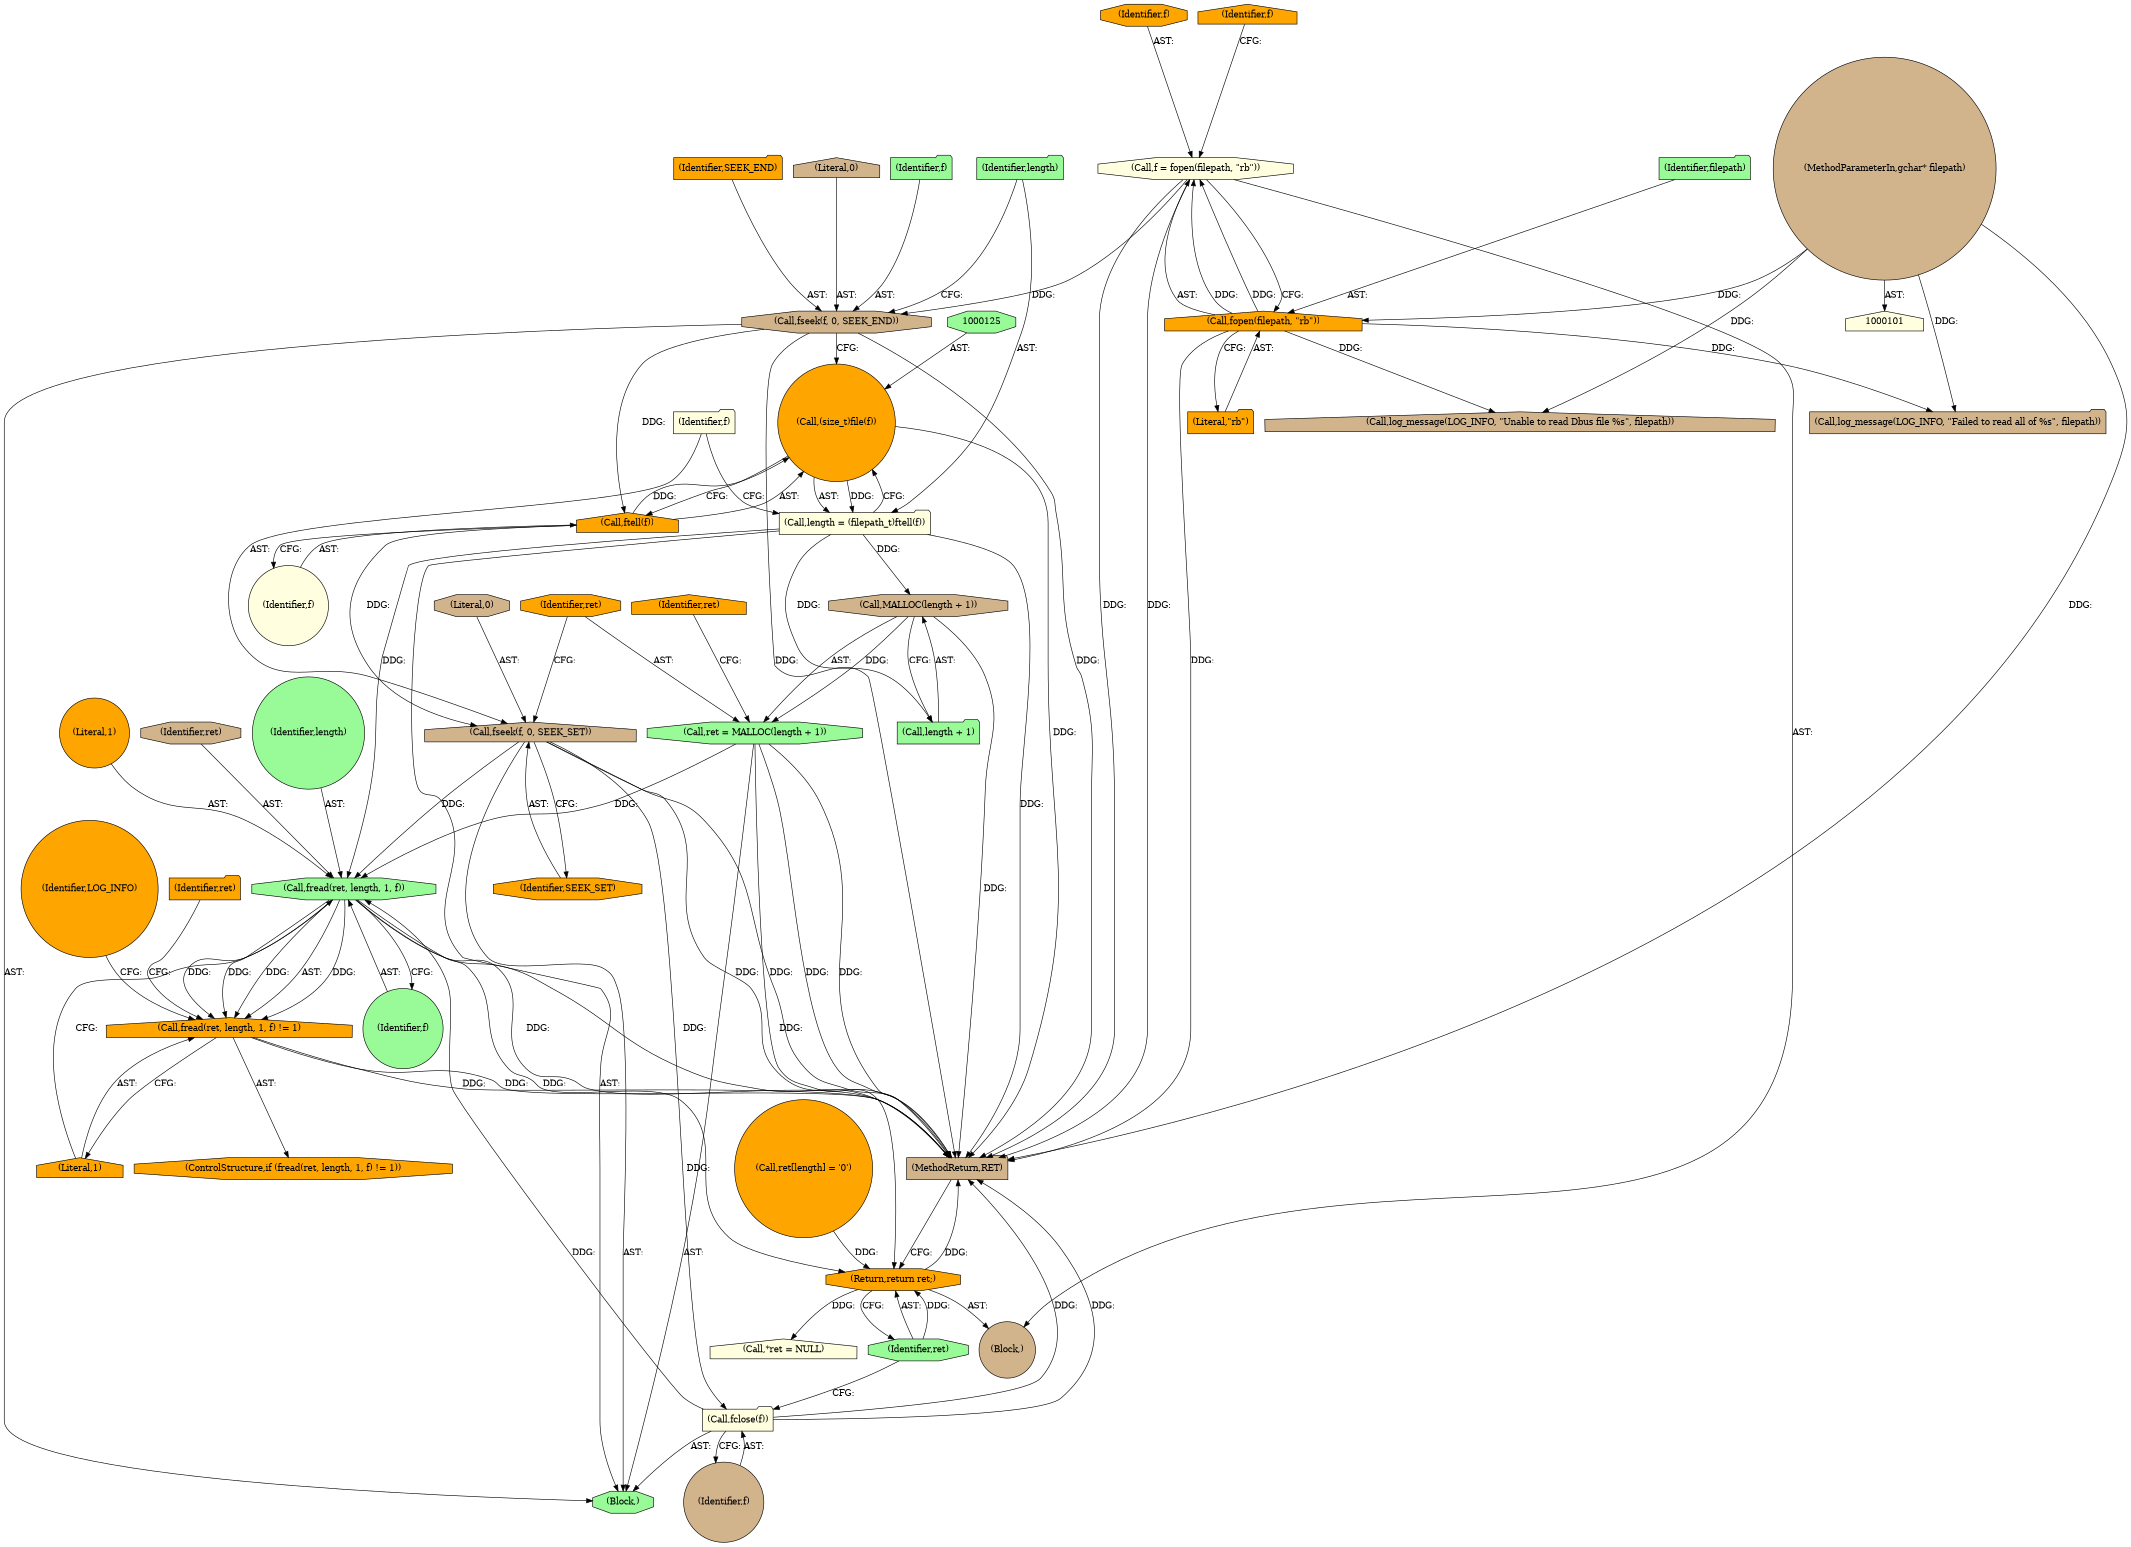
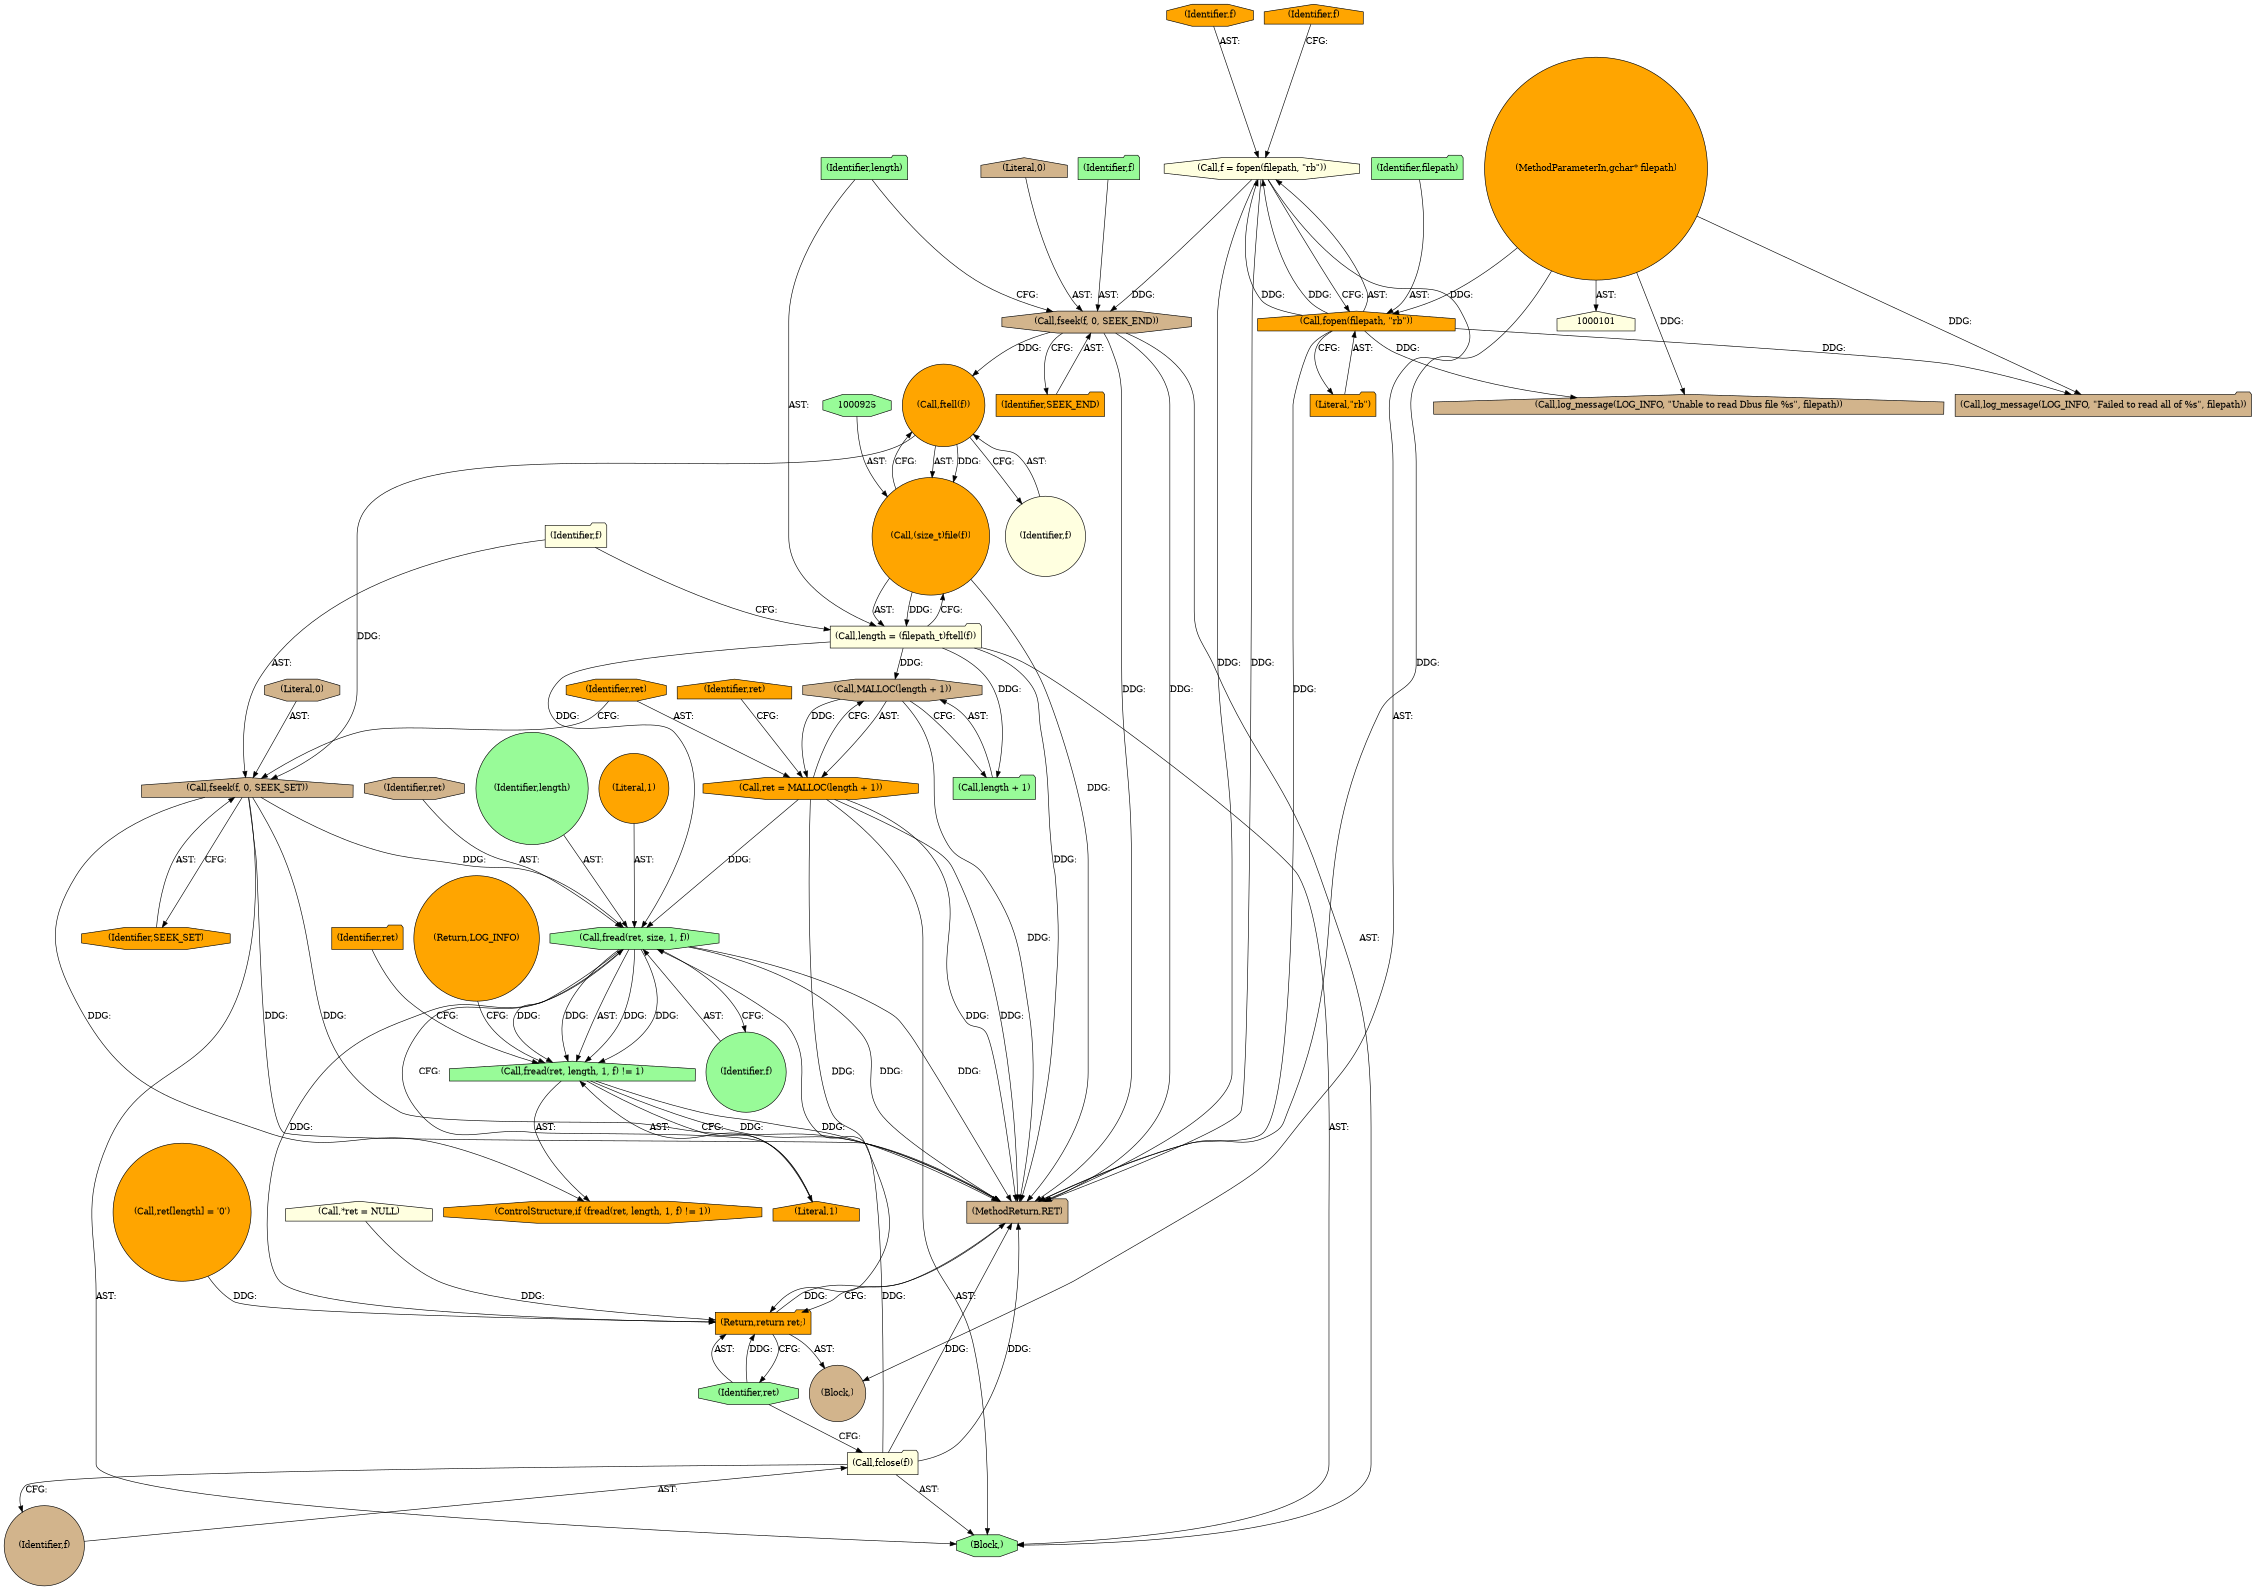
node "(MethodParameterIn,gchar* filepath)": fillcolor tan -> orange
node "1000125": label "1000125" -> "1000925"
edge "(Call,fseek(f, 0, SEEK_END))" -> "(Call,(size_t)file(f))": now "(Call,fseek(f, 0, SEEK_END))" -> "(Identifier,SEEK_END)"
node "(Call,ftell(f))": shape house -> circle
node "(Call,ret = MALLOC(length + 1))": fillcolor palegreen -> orange
edge "(Call,ret = MALLOC(length + 1))" -> "(Call,MALLOC(length + 1))": added, label "CFG:"
node "(Identifier,LOG_INFO)": label "(Identifier,LOG_INFO)" -> "(Return,LOG_INFO)"
node "(Call,fread(ret, length, 1, f))": label "(Call,fread(ret, length, 1, f))" -> "(Call,fread(ret, size, 1, f))"
node "(Call,fread(ret, length, 1, f) != 1)": fillcolor orange -> palegreen
edge "(Call,fseek(f, 0, SEEK_SET))" -> "(Call,fclose(f))": now "(Call,fseek(f, 0, SEEK_SET))" -> "(ControlStructure,if (fread(ret, length, 1, f) != 1))"
node "(Return,return ret;)": shape octagon -> folder
edge "(Return,return ret;)" -> "(Call,*ret = NULL)": reversed
